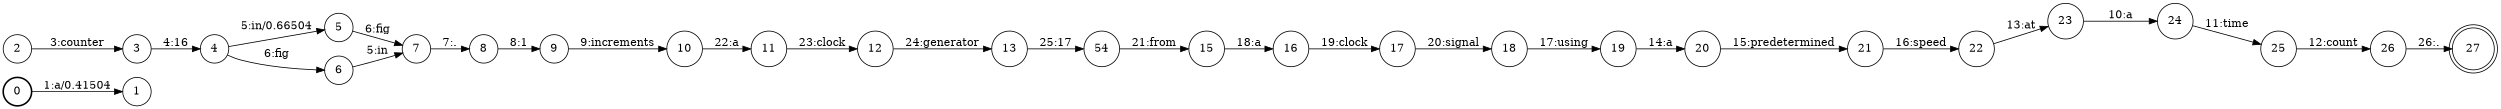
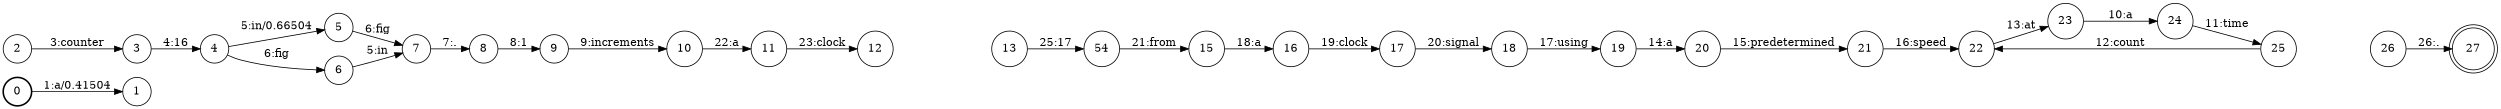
edge "12" -> "13": removed, label "24:generator"
edge "25" -> "26": now "25" -> "22"
